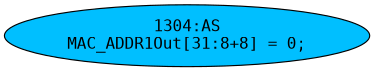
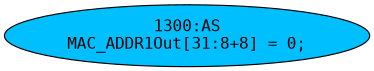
node "1304:AS MAC_ADDR1Out[31:8+8] = 0;": label "1304:AS MAC_ADDR1Out[31:8+8] = 0;" -> "1300:AS MAC_ADDR1Out[31:8+8] = 0;"
